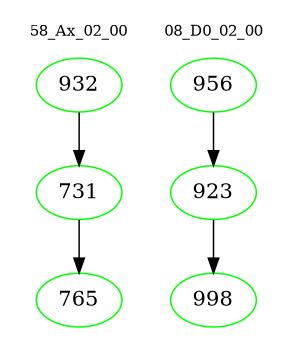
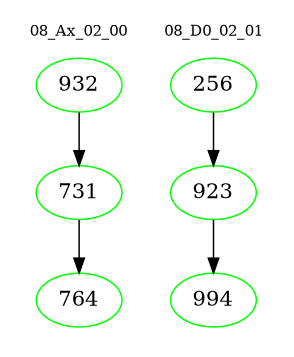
cluster "58_Ax_02_00": label "58_Ax_02_00" -> "08_Ax_02_00"
cluster "08_D0_02_00": label "08_D0_02_00" -> "08_D0_02_01"
node "956": label "956" -> "256"
node "765": label "765" -> "764"
node "998": label "998" -> "994"
